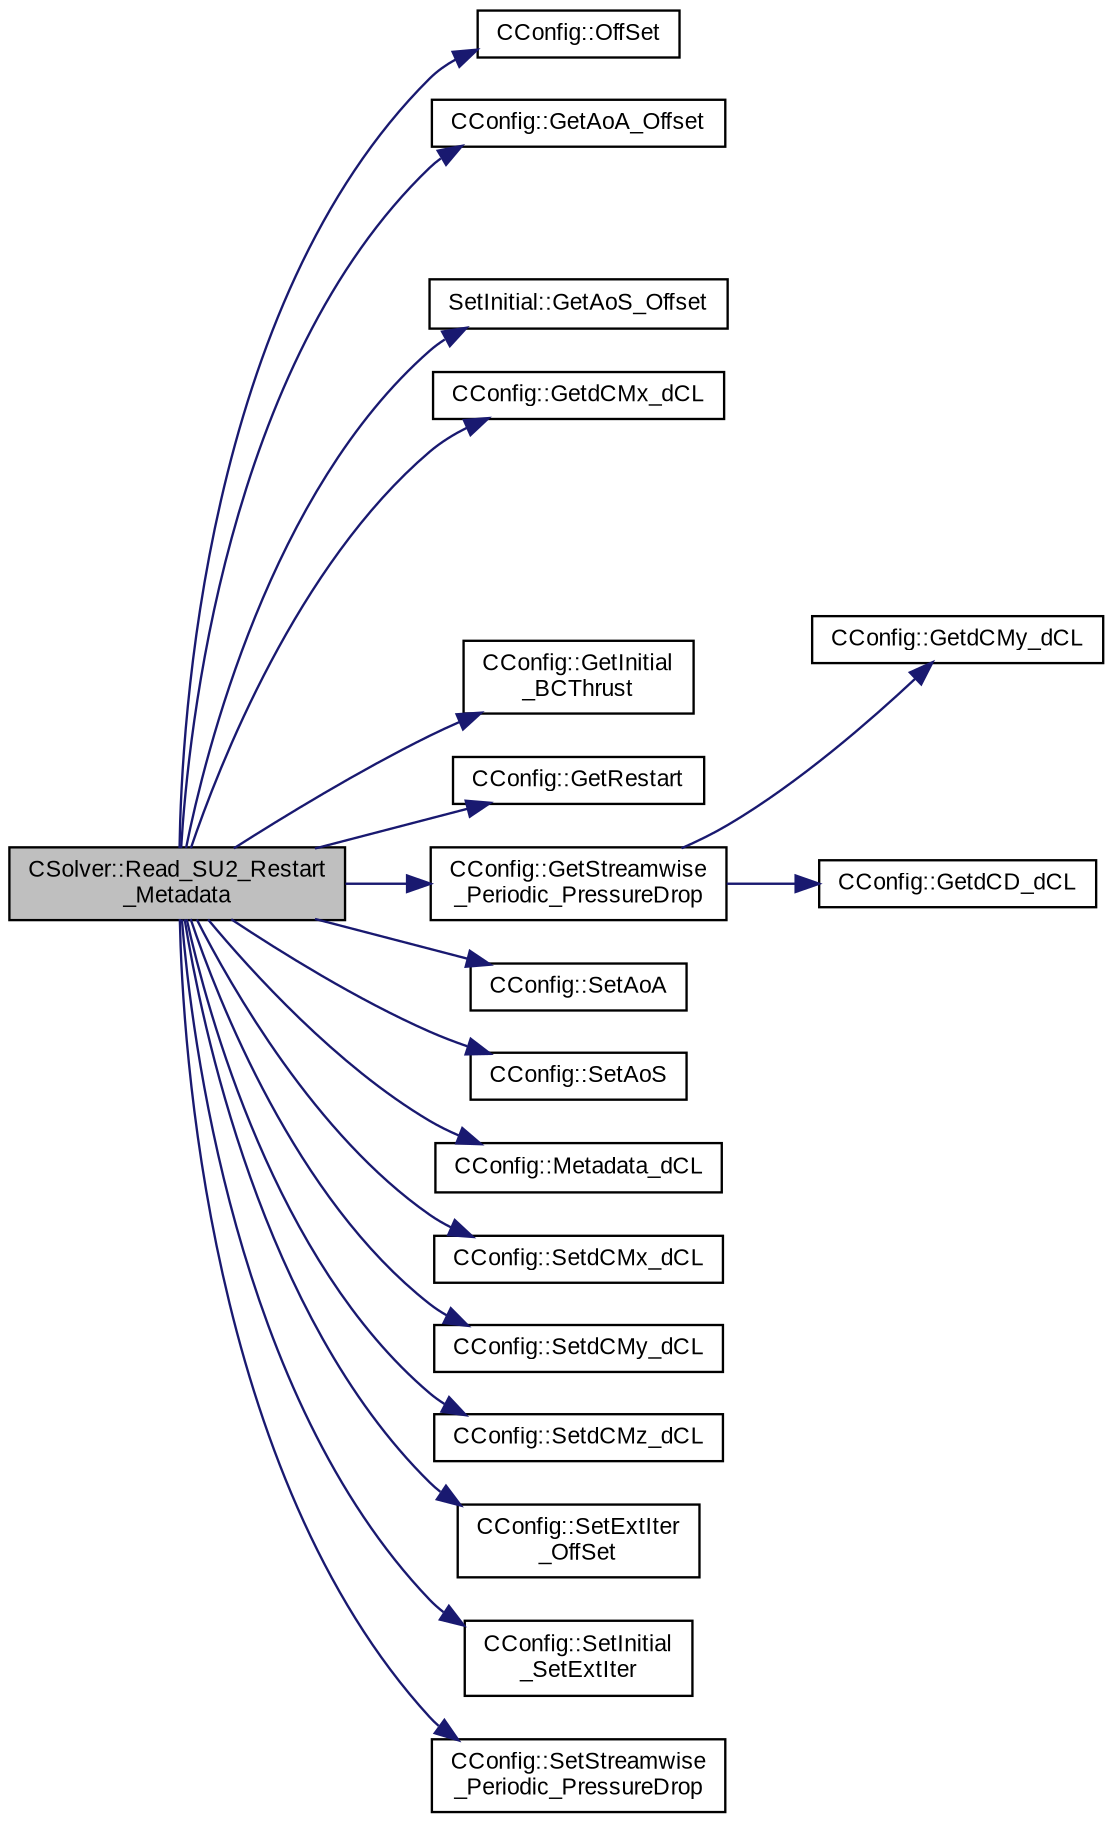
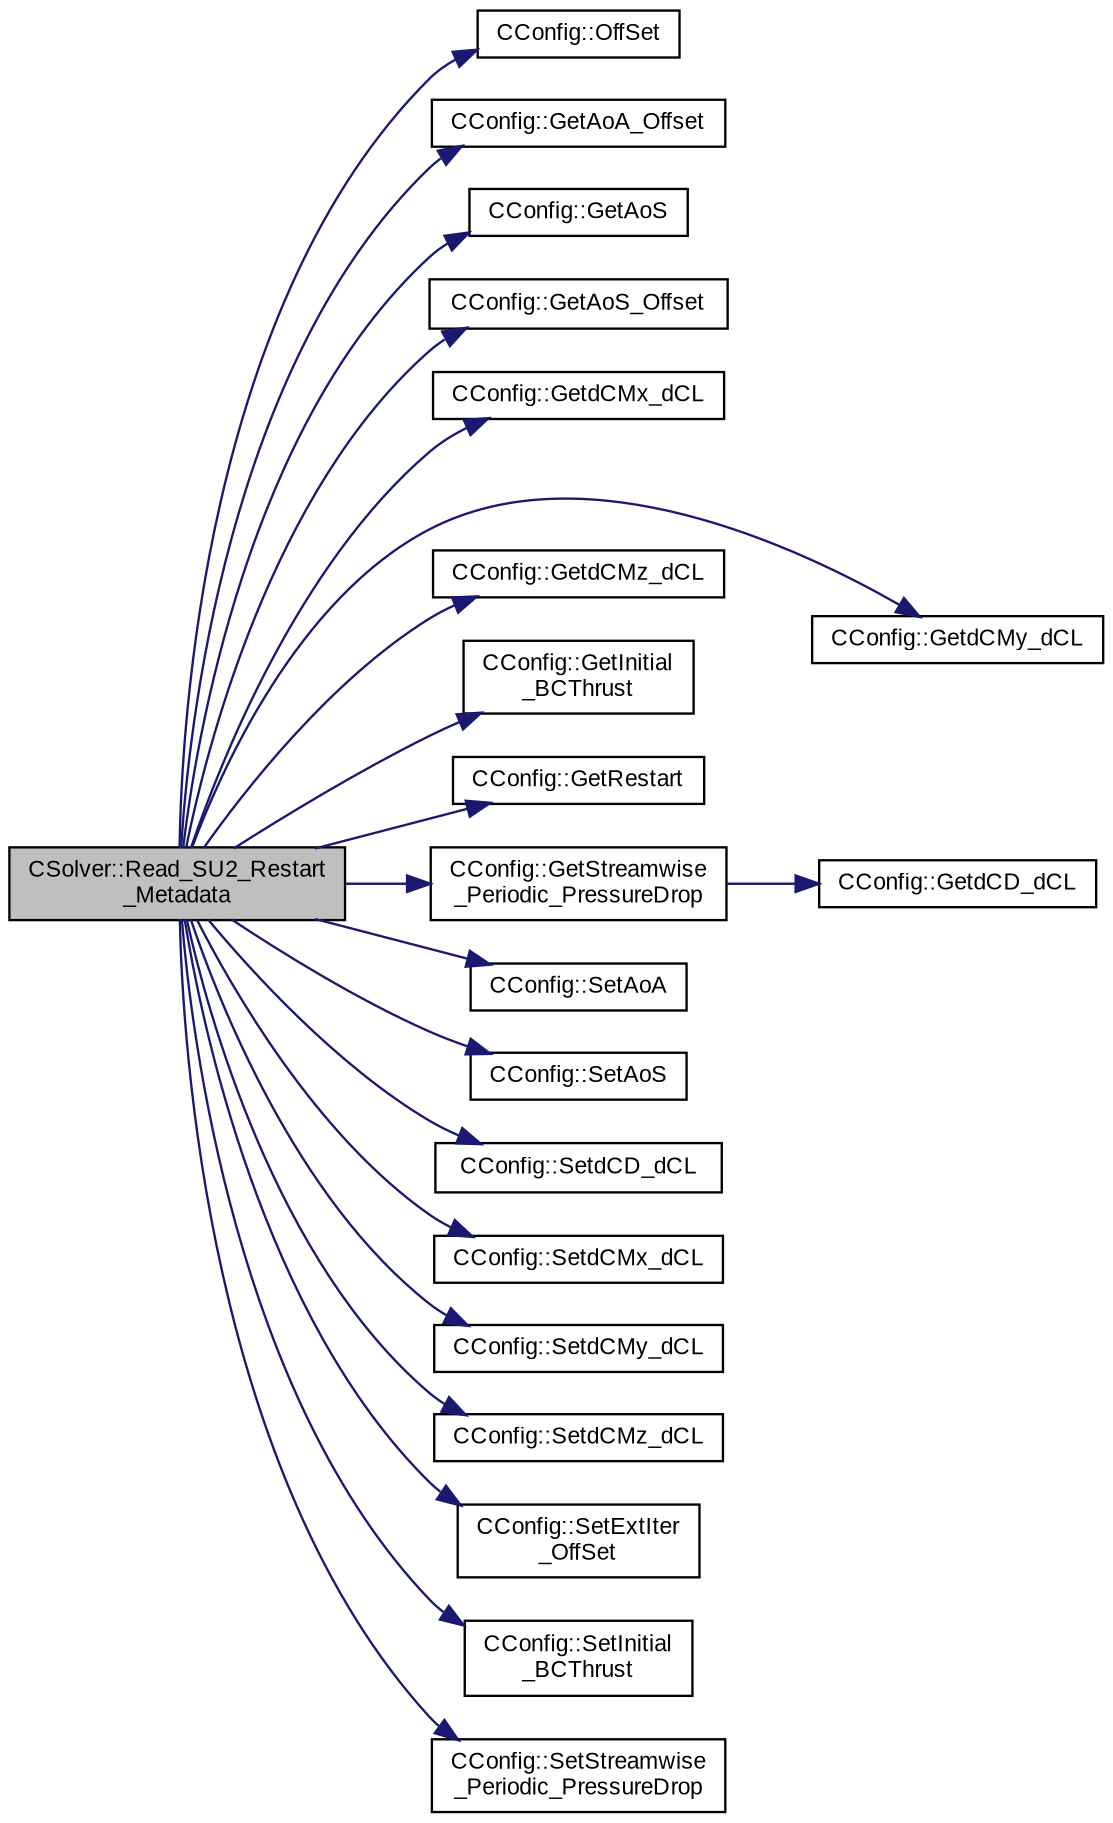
node "CConfig::GetAoS": added
node "SetInitial::GetAoS_Offset": label "SetInitial::GetAoS_Offset" -> "CConfig::GetAoS_Offset"
node "CConfig::GetdCMz_dCL": added
edge "CConfig::GetStreamwise _Periodic_PressureDrop" -> "CConfig::GetdCMy_dCL": now "CSolver::Read_SU2_Restart _Metadata" -> "CConfig::GetdCMy_dCL"
node "CConfig::Metadata_dCL": label "CConfig::Metadata_dCL" -> "CConfig::SetdCD_dCL"
node "CConfig::SetInitial _SetExtIter": label "CConfig::SetInitial _SetExtIter" -> "CConfig::SetInitial _BCThrust"
